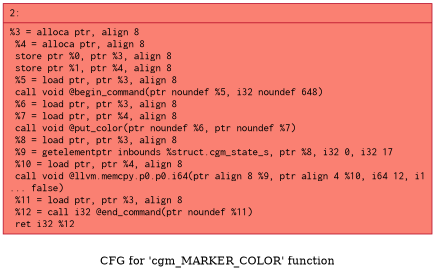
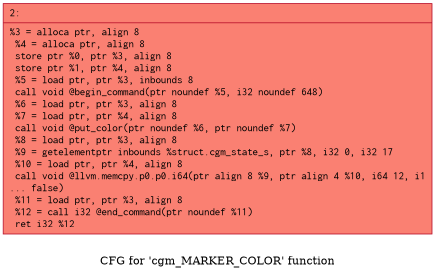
node "2:": text "%5 = load ptr, ptr %3, align 8" -> "%5 = load ptr, ptr %3, inbounds 8"
